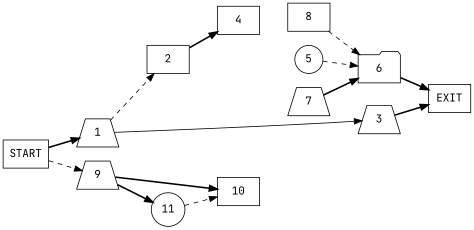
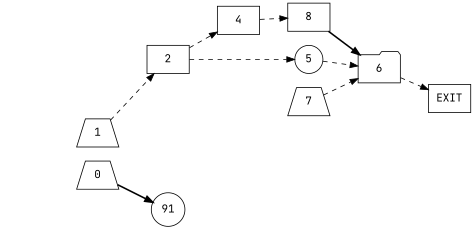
edge "4" -> "8": added
edge "8" -> "6": style dashed -> bold
edge "2" -> "4": style bold -> dashed
edge "2" -> "5": added
edge "6" -> "EXIT": style bold -> dashed
edge "7" -> "6": style bold -> dashed
node "3": removed
node "START": removed
node "9": label "9" -> "0"
node "10": removed
node "11": label "11" -> "91"
